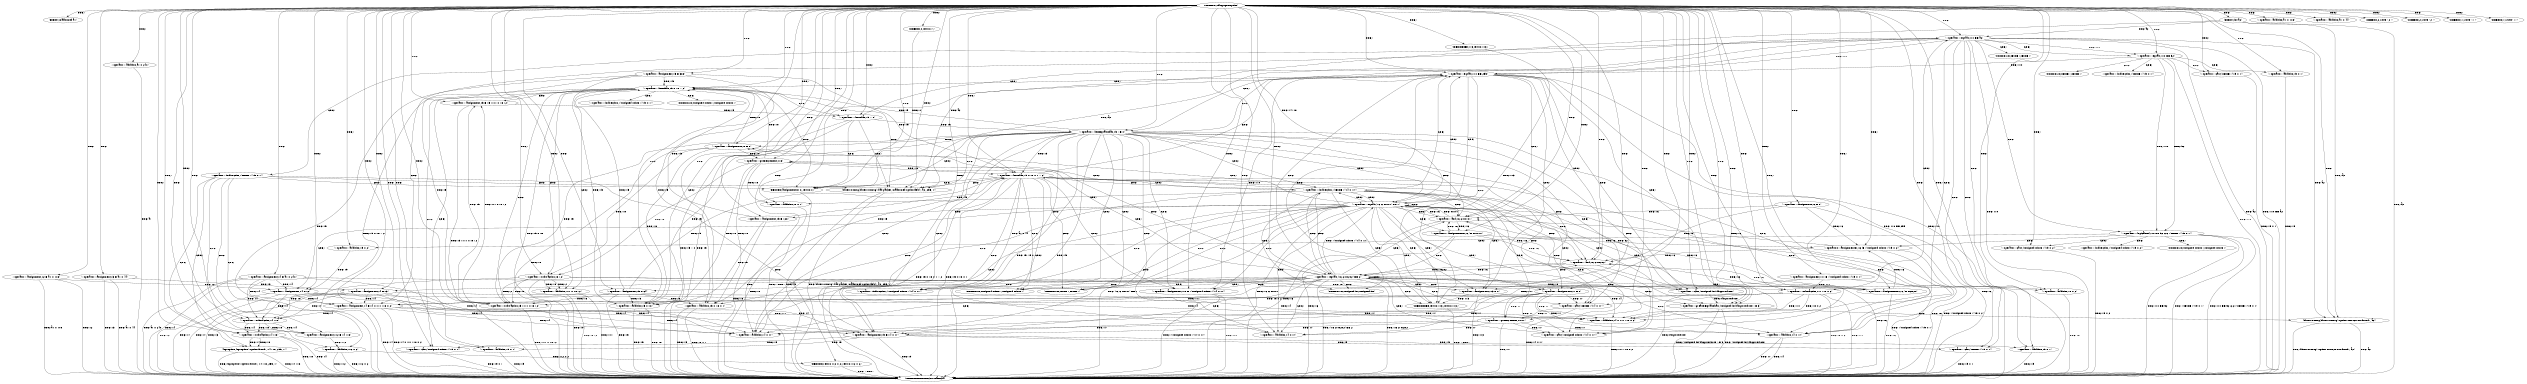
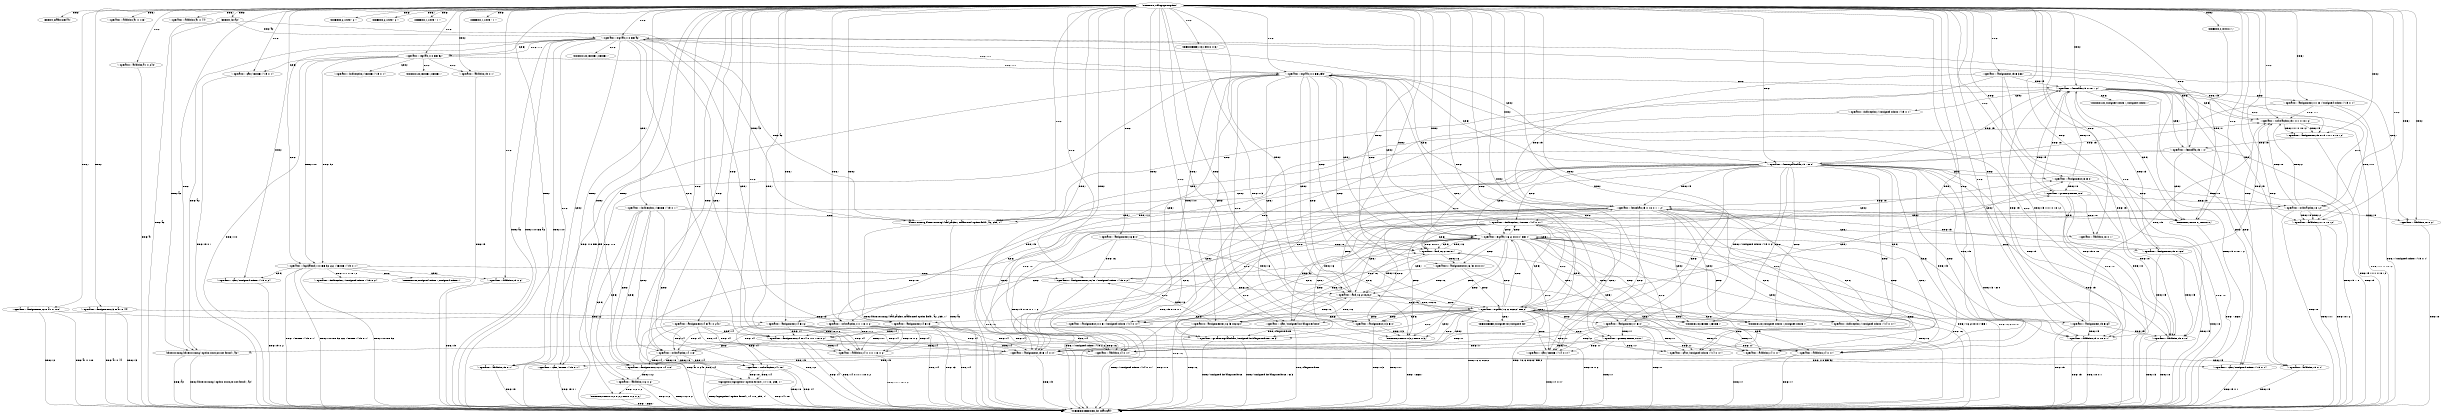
edge "(METHOD,udhcp_get_option)" -> "(<operators>.assignmentOr,v6 |= 0x202u)": now "(<operator>.indirection,*(unsigned __int8 *)(v9 + 1))" -> "(<operators>.assignmentOr,v6 |= 0x202u)"
edge "(<operator>.lessThan,v5 + v8 < 2)" -> "(<operator>.assignment,v11 = *(unsigned __int8 *)(v9 + 1))": added, label "CDG:"
edge "(METHOD,udhcp_get_option)" -> "(<operator>.equals,(v6 & 0x101) == 1)": label "DDG: v4 - v8" -> "DDG: "
edge "(<operator>.lessEqualsThan,v5 <= 0)" -> "(<operator>.assignment,v8 = 0)": label "BYTE: " -> "CDG: "
edge "(<operator>.assignment,v11 = *(unsigned __int8 *)(v9 + 1))" -> "(<operator>.addition,v11 + v8 - 2)": added, label "DDG: v11"
edge "(<operator>.equals,(v6 & 0x202) == 2)" -> "(<operator>.preDecrement,--v8)": now "(<operator>.equals,(v6 & 0x202) == 2)" -> "(<operator>.equals,v10 == 255)"
edge "(<operator>.indirection,*(_BYTE *)(v4 + v7))" -> "(<operator>.lessThan,v5 + v8 + 1 < 2)": now "(<operator>.and,v6 & 0x202)" -> "(<operator>.lessThan,v5 + v8 + 1 < 2)"
edge "(<operator>.assignment,v5 = 388)" -> "(<operator>.addition,v5 + v8 + 1)": label "DDG: v5" -> "DDG: v5 - v11 + v8 - 2"
node "(RETURN,assignmentOr 0;,return 0;)": label "(RETURN,assignmentOr 0;,return 0;)" -> "(RETURN,return 0;,return 0;)"
edge "(<operator>.assignment,v5 = 128)" -> "(<operator>.subtraction,v5 - v11 + v8 - 2)": added, label "DDG: v5"
edge "(<operator>.lessEqualsThan,v5 <= 0)" -> "(<operator>.assignment,v7 = 0)": label "CDG: " -> "DDG: *(unsigned __int8 *)(v9 + 2)"
edge "(<operators>.assignmentOr,v6 |= 0x101u)" -> "(<operator>.and,v6 & 0x101)": removed, label "DDG: v6"
edge "(<operator>.lessThan,v5 + v8 + 1 < 2)" -> "(<operator>.indirection,*(unsigned __int8 *)(v4 + v7))": label "DDG: a1 + 44" -> "CDG: "
edge "(<operator>.equals,(v6 & 0x202) == 2)" -> "(<operator>.equals,(v6 & 0x101) == 1)": label "DDG: *(unsigned __int8 *)(v4 + v7)" -> "CDG: "
edge "(<operator>.logicalAnd,v10 == 52 && *(_BYTE *)(v9 + 1))" -> "(<operator>.indirection,*(unsigned __int8 *)(v9 + 2))": label "CDG: " -> "DDG: v11 + v8 - 2"
edge "(<operator>.addition,v9 + 2)" -> "(<operator>.assignment,v4 = v2)": now "(<operator>.addition,v9 + 2)" -> "(METHOD_RETURN,int __fastcall)"
edge "(<operator>.assignment,v4 = a1 + 240)" -> "(<operator>.assignment,v4 = v2)": now "(<operator>.assignment,v4 = a1 + 240)" -> "(<operator>.assignment,v9 = v4 + v7)"
node "(UNKNOWN,unsigned int,unsigned int)": label "(UNKNOWN,unsigned int,unsigned int)" -> "(IDENTIFIER,unsigned int,unsigned int)"
node "(IDENTIFIER,return v13;,return v13;)": label "(IDENTIFIER,return v13;,return v13;)" -> "(RETURN,return v13;,return v13;)"
edge "(<operator>.assignment,v5 = 128)" -> "(<operator>.addition,v5 + v8 + 1)": added, label "DDG: v5"
edge "(<operator>.cast,(_BYTE *)(v4 + v7))" -> "(<operator>.preIncrement,++v7)": reversed
edge "(<operator>.assignment,v7 = 0)" -> "(<operator>.addition,v4 + v11 - v8 + 2)": now "(<operator>.assignment,v7 = 0)" -> "(METHOD_RETURN,int __fastcall)"
edge "(<operator>.assignment,v4 = v4 + v11 - v8 + 2)" -> "(<operator>.addition,v4 + v11 - v8 + 2)": label "DDG: v11" -> "DDG: v4"
edge "(<operator>.assignment,v9 = v4 + v7)" -> "(<operator>.cast,(unsigned __int8 *)(v9 + 1))": label "DDG: v9" -> "DDG: v10 == 52"
